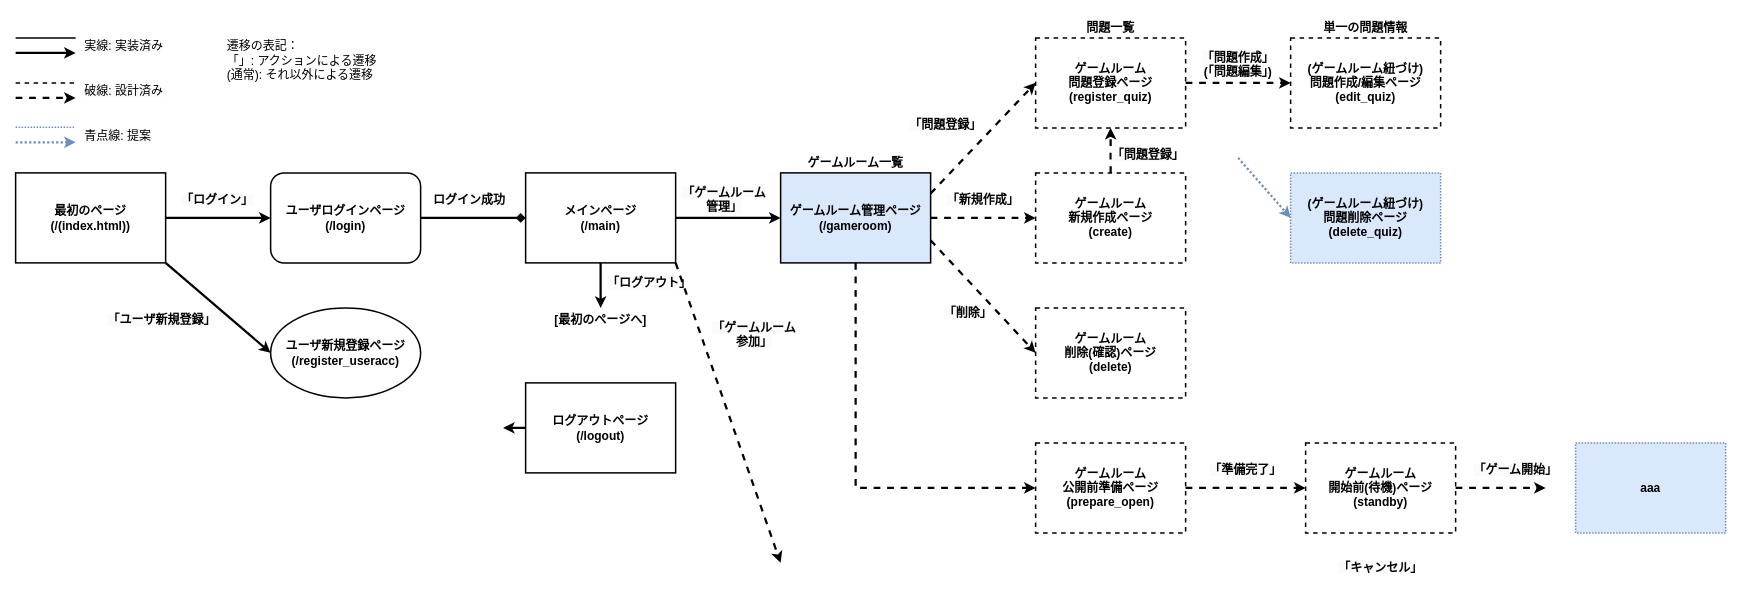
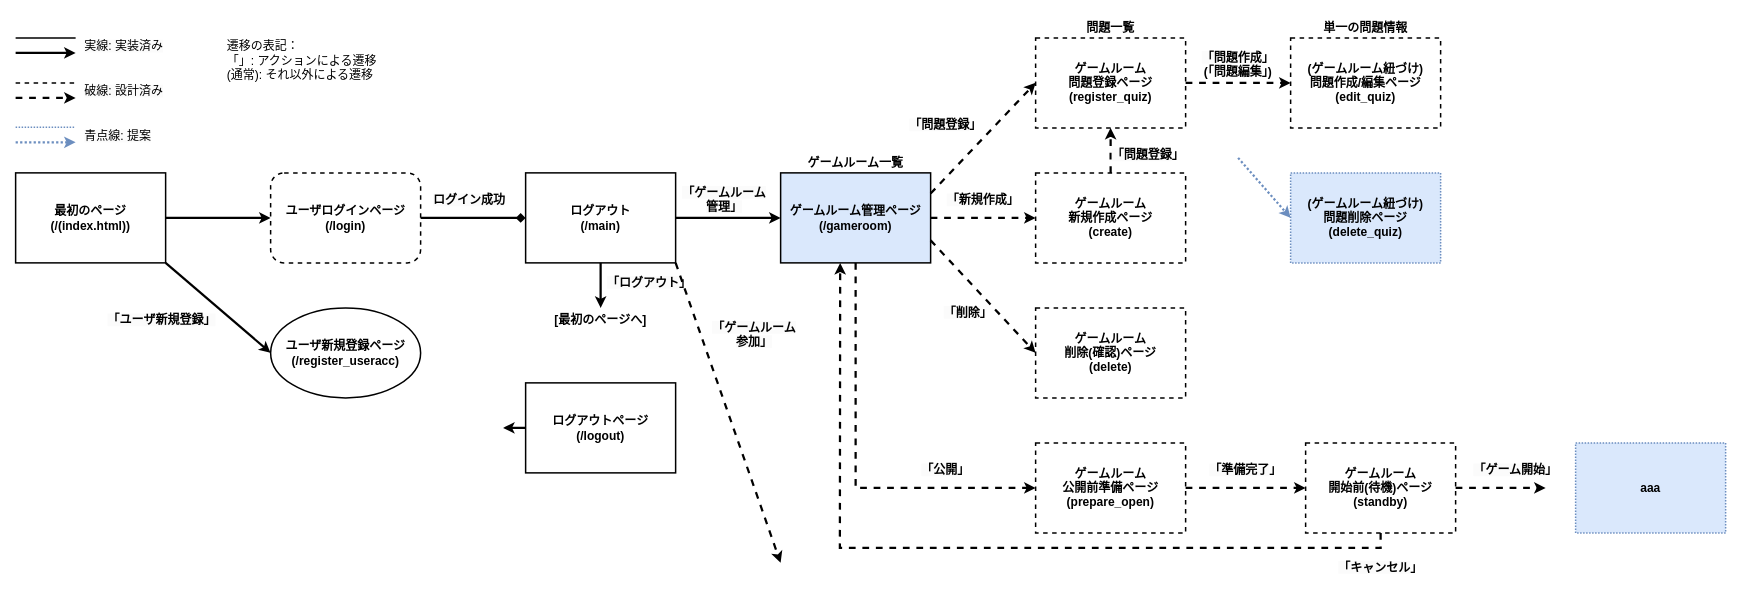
node "「ログイン」": removed
node "ユーザログインページ (/login)": style solid -> dashed
node "メインページ (/main)": label "メインページ (/main)" -> "ログアウト (/main)"
node "「公開」": added
edge "ゲームルーム 開始前(待機)ページ (standby)" -> "ゲームルーム管理ページ (/gameroom)": added
